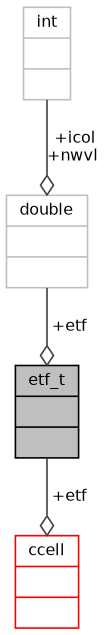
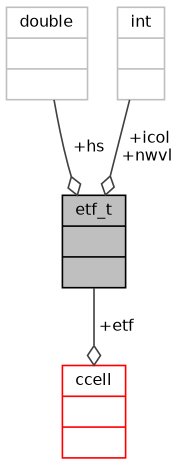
edge "int" -> "double": now "int" -> "etf_t"
edge "double" -> "etf_t": label " +etf" -> " +hs"
